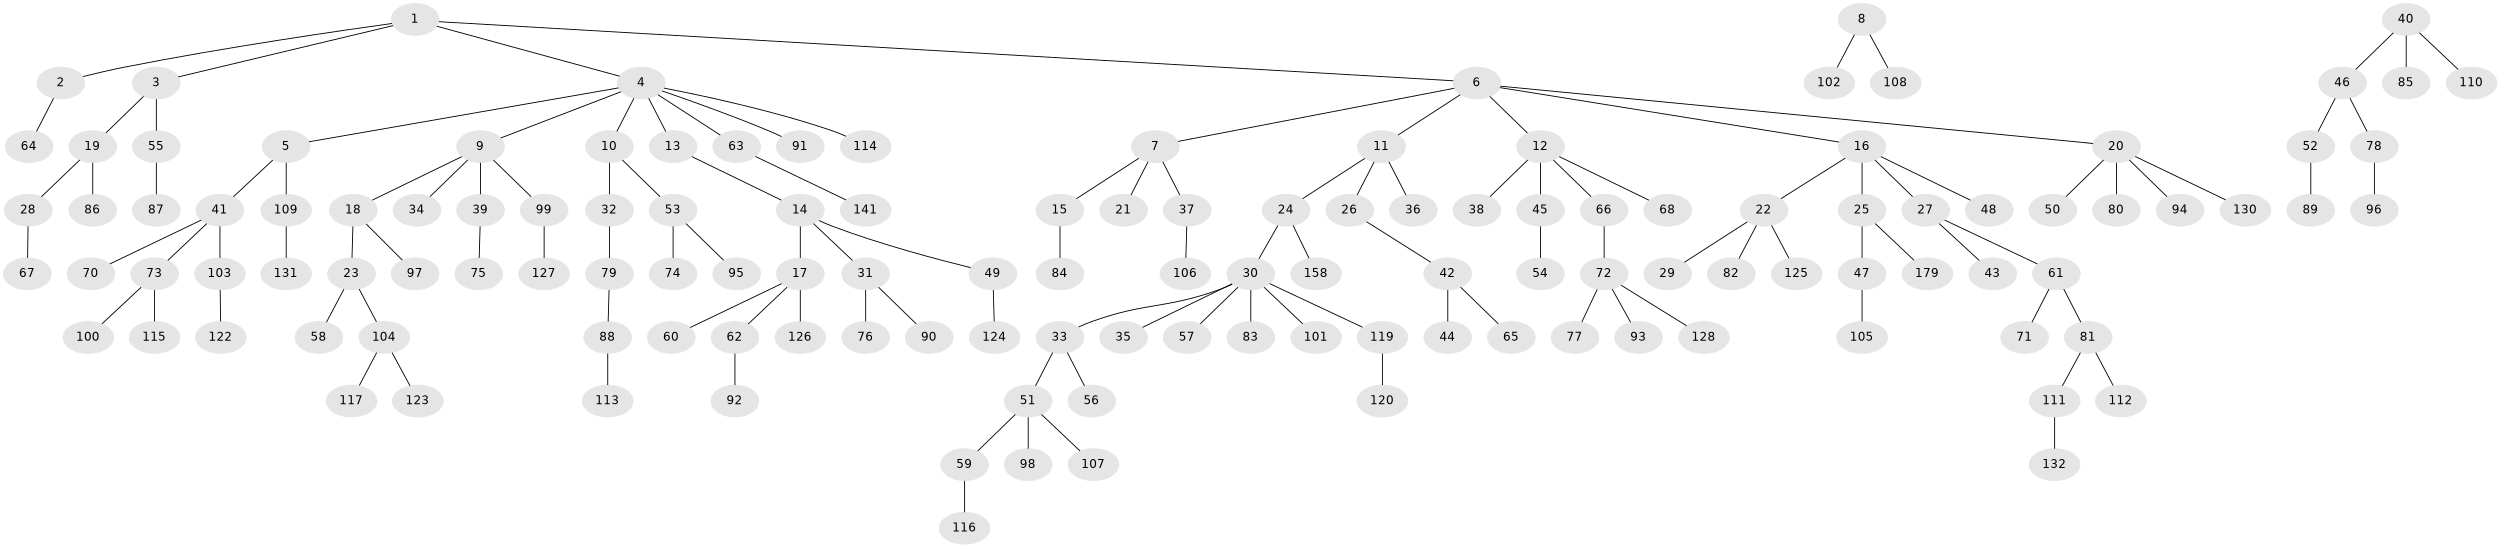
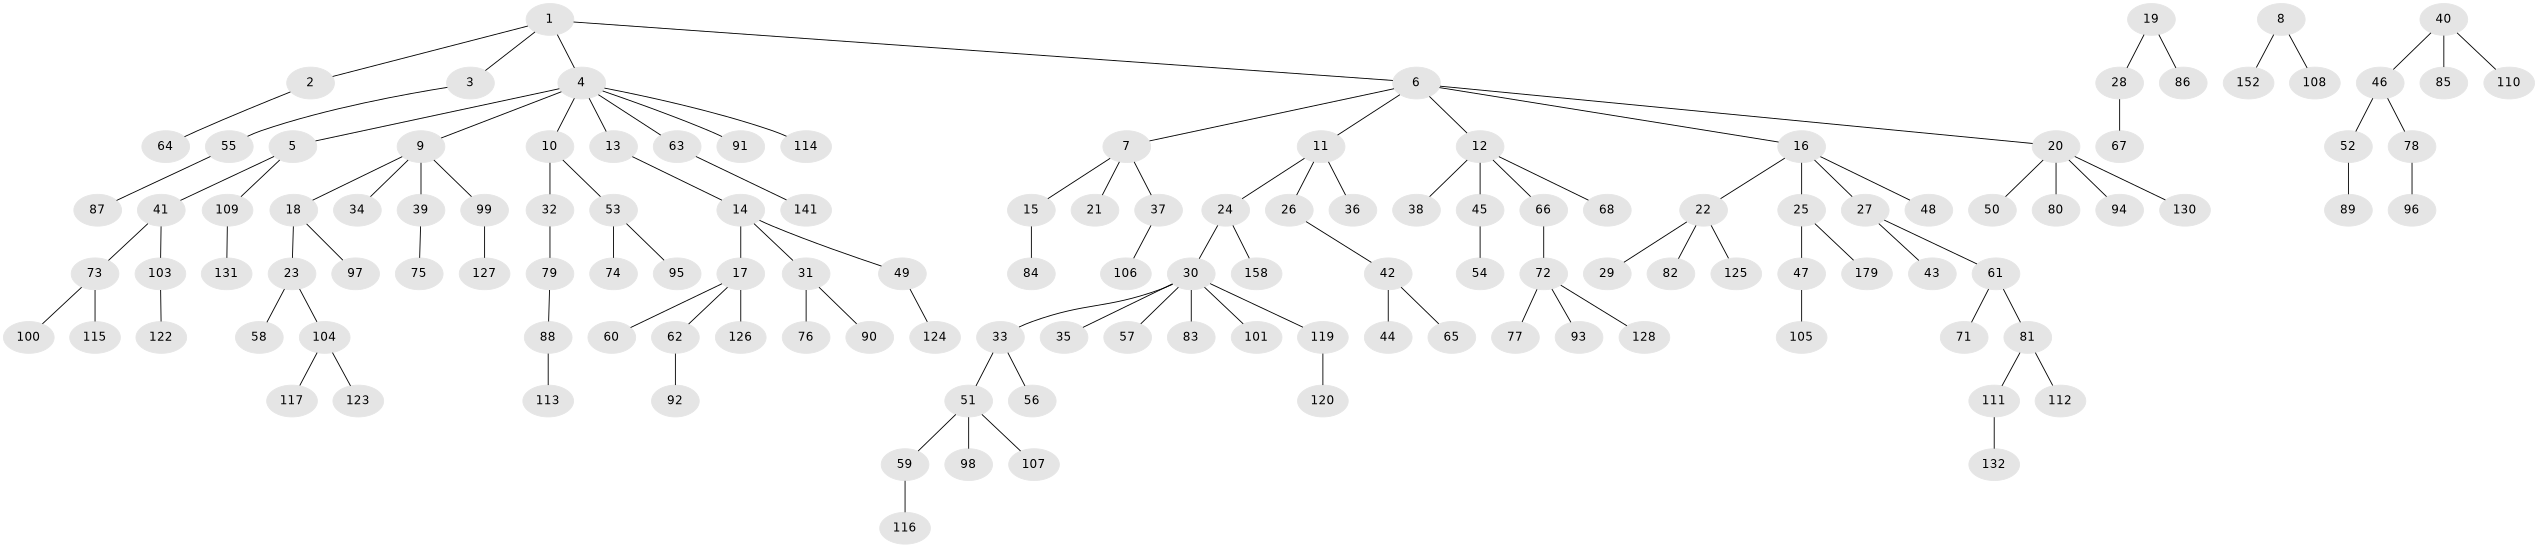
node "102": label "102" -> "152"
edge "3" -- "19": removed
node "70": removed
